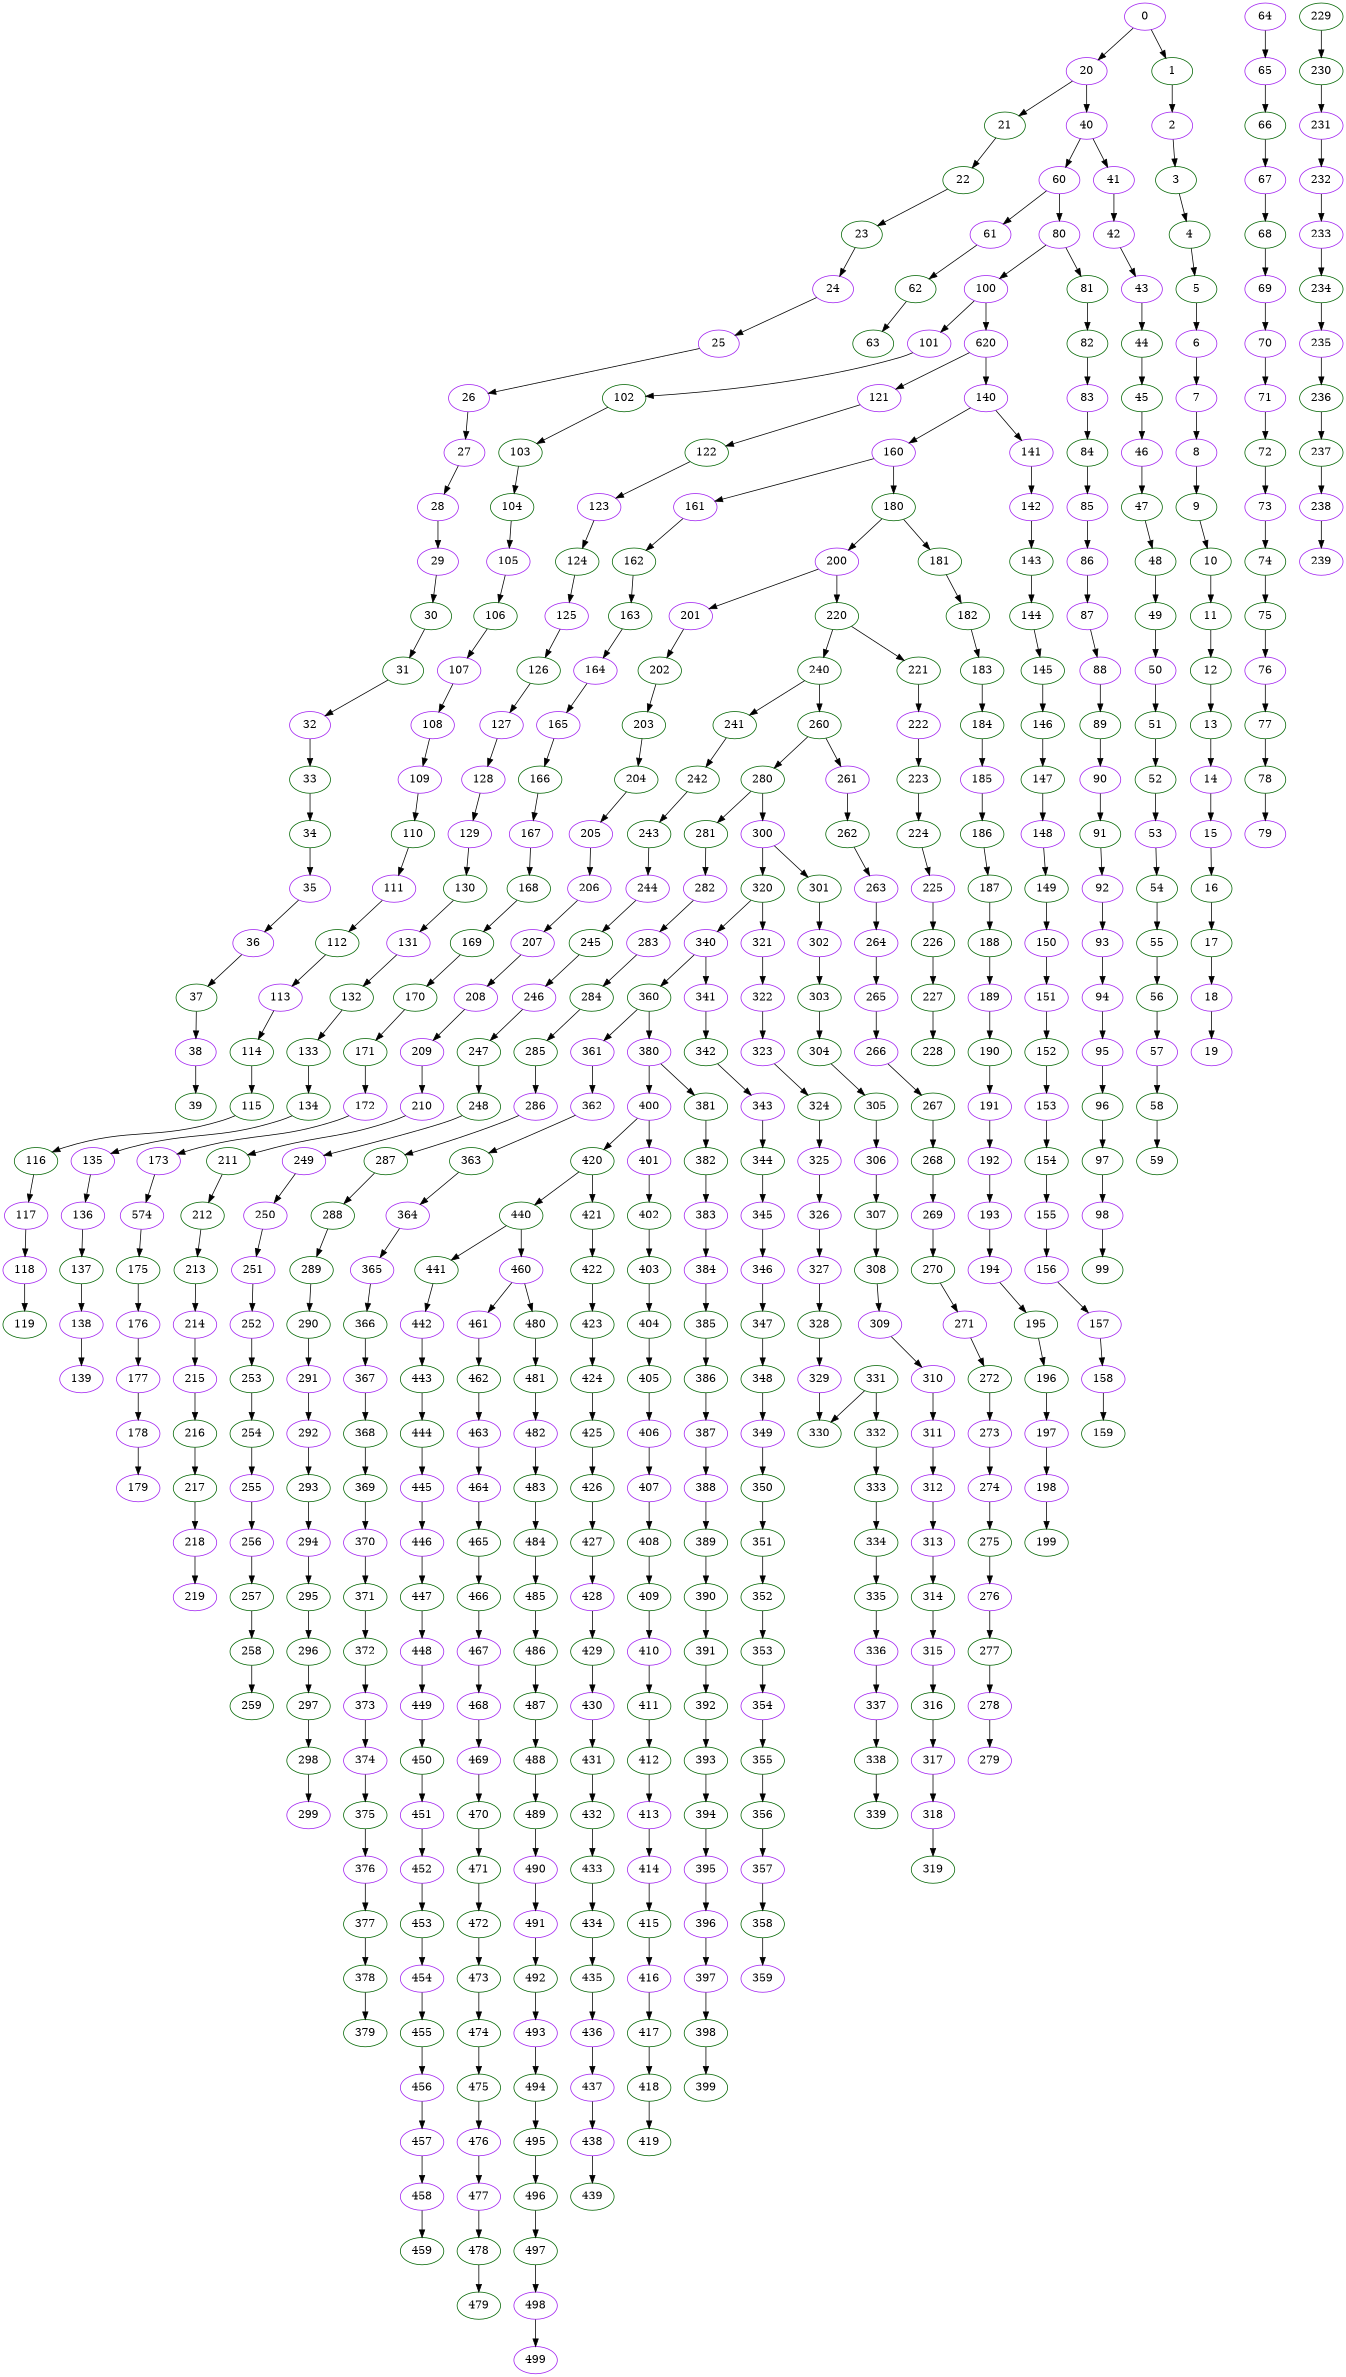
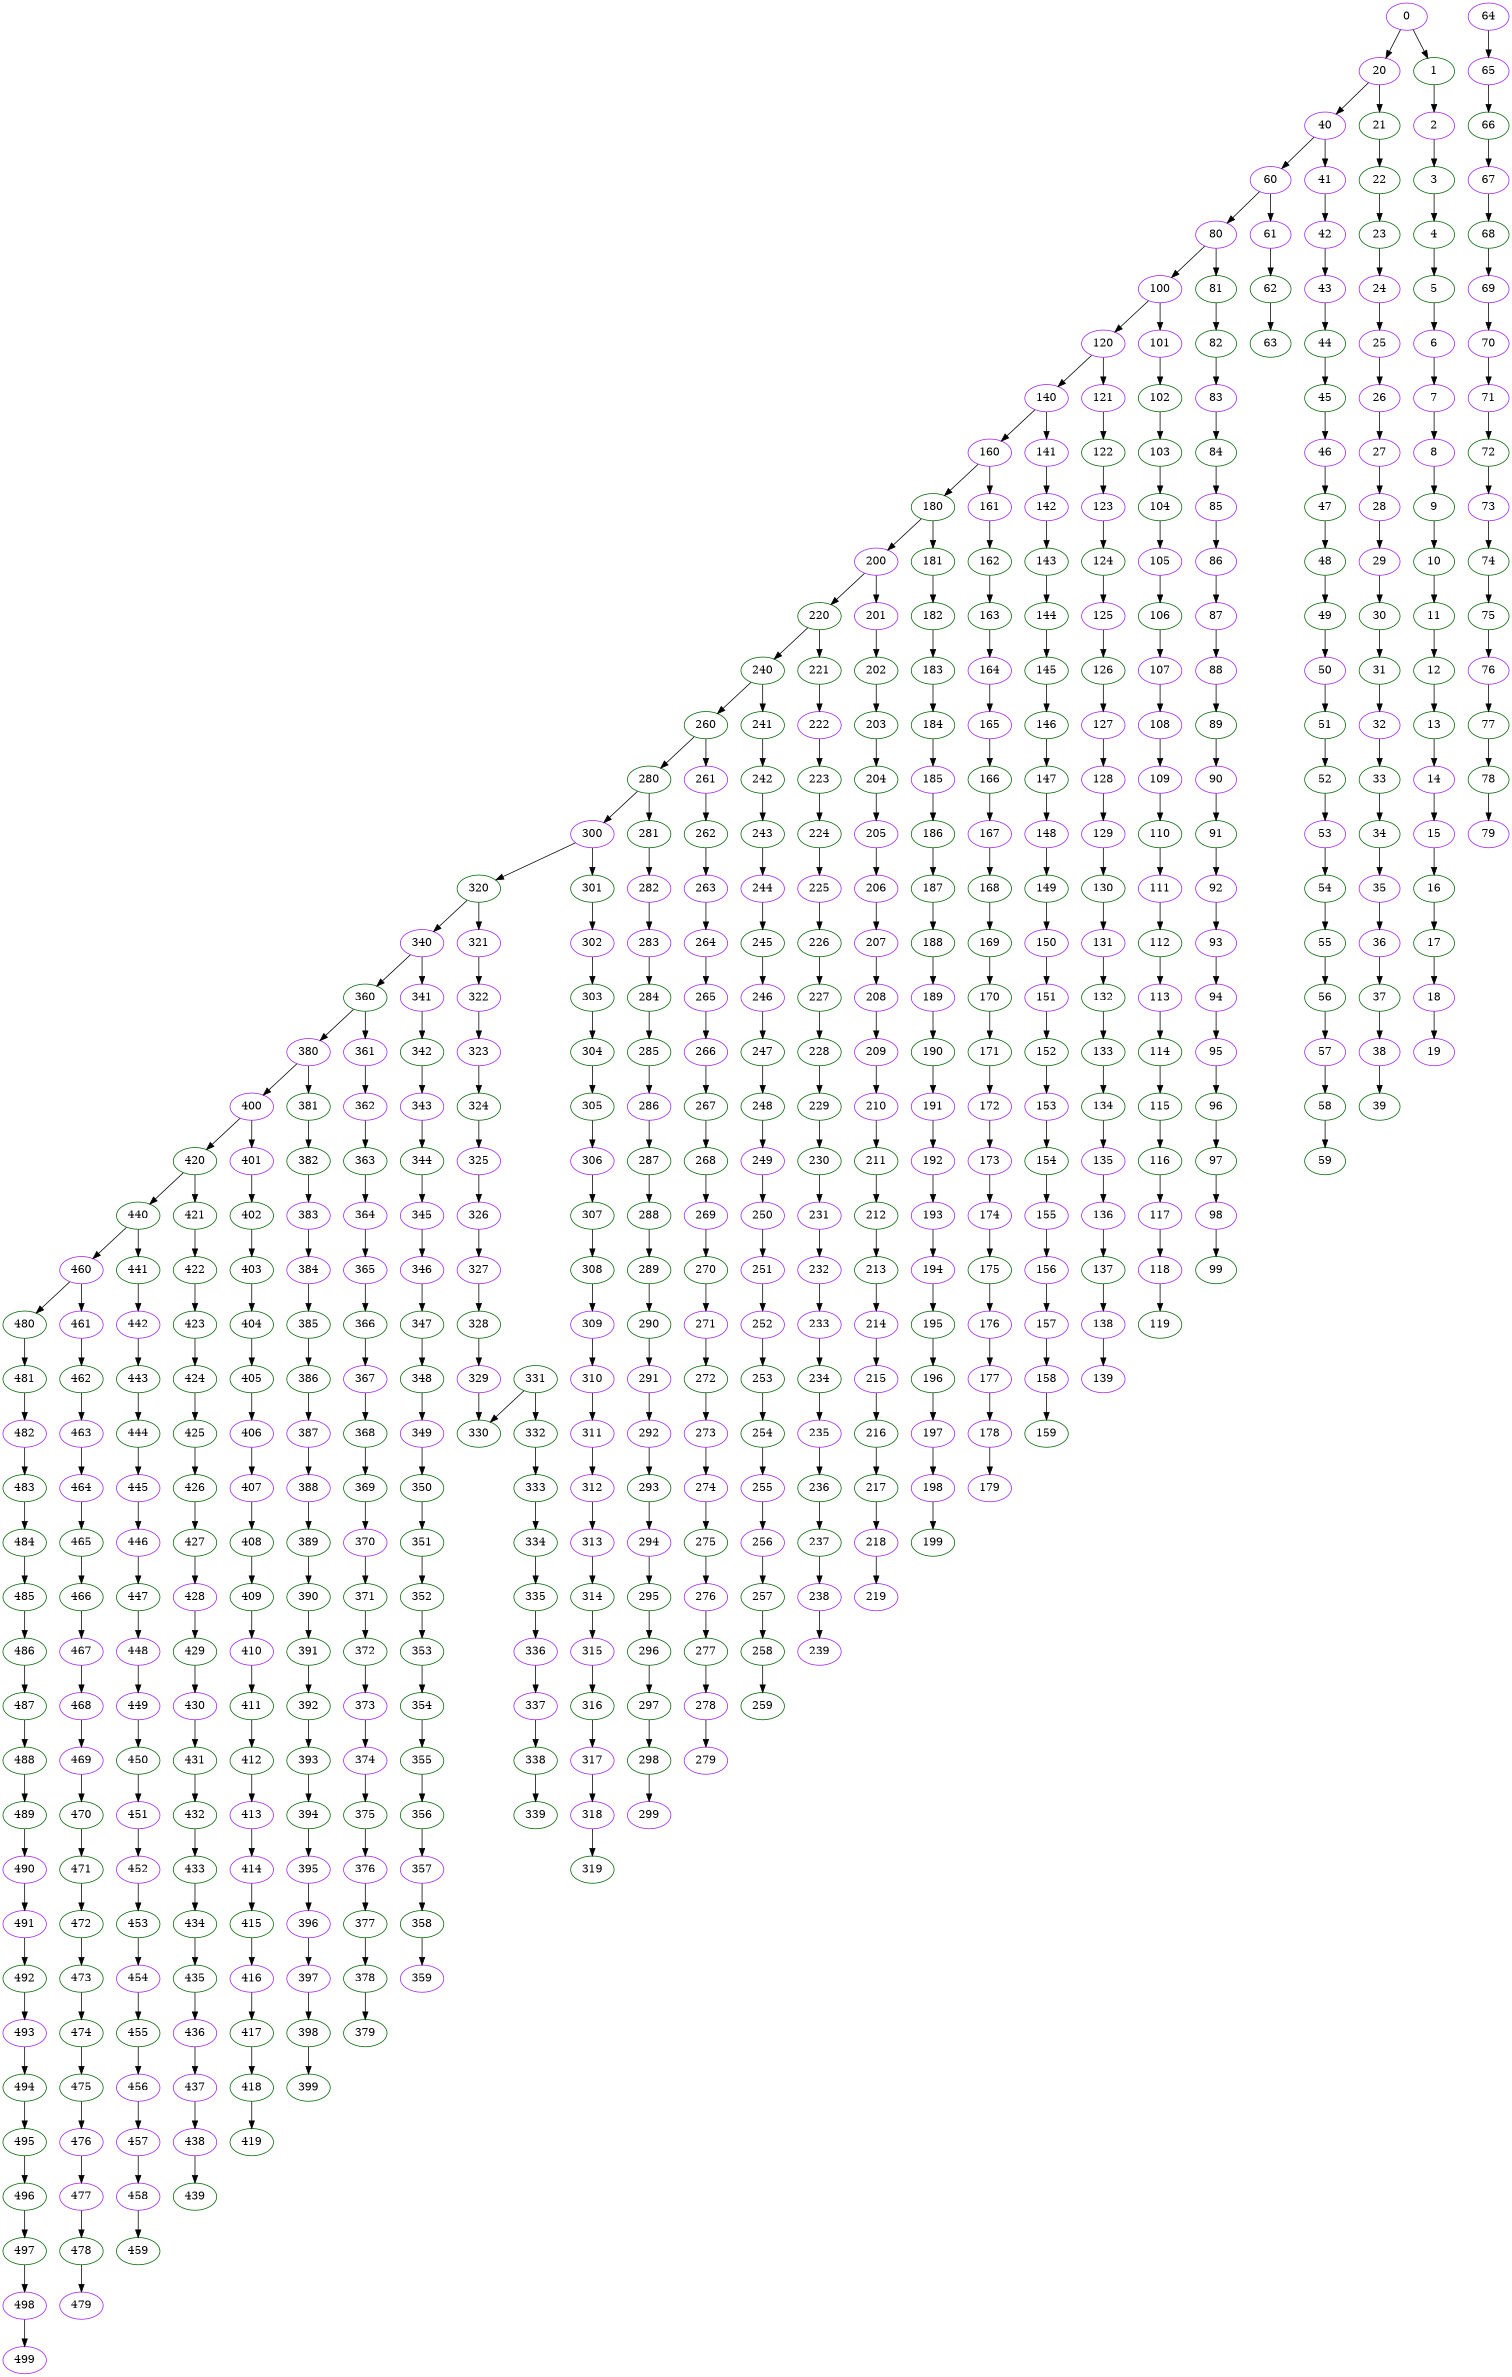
node "620": label "620" -> "120"
edge "228" -> "229": added
node "574": label "574" -> "174"
node "354": color purple -> darkgreen
node "479": color darkgreen -> purple
